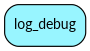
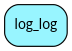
node "log_debug": label "log_debug" -> "log_log"
